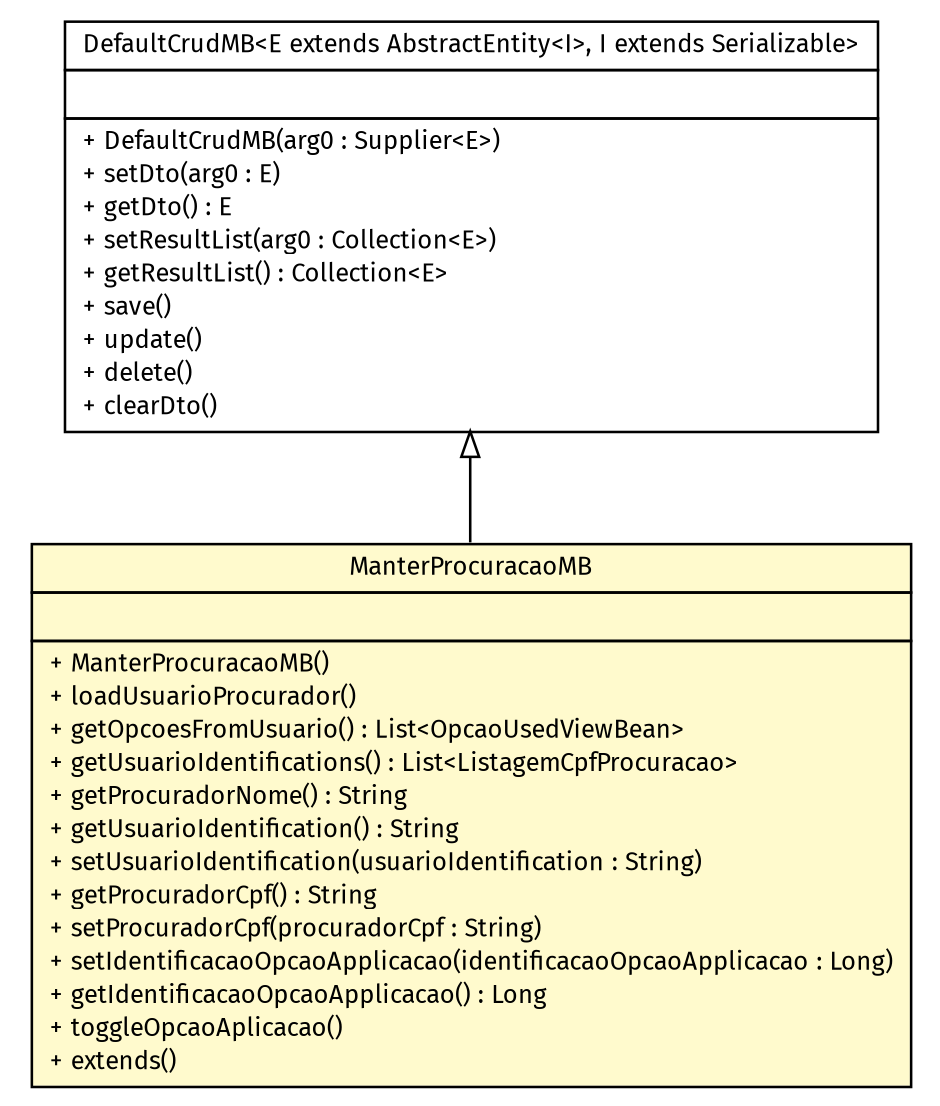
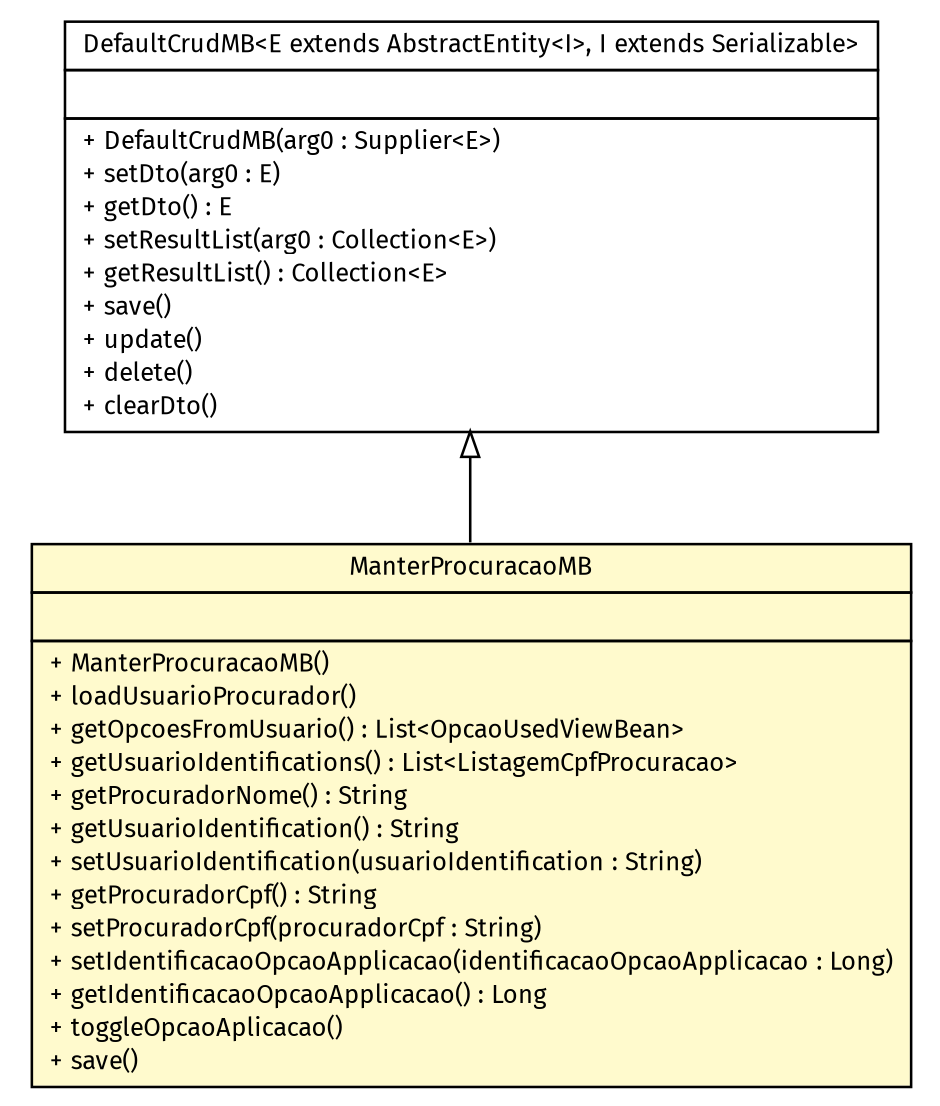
node "ManterProcuracaoMB": text "+ extends()" -> "+ save()"
